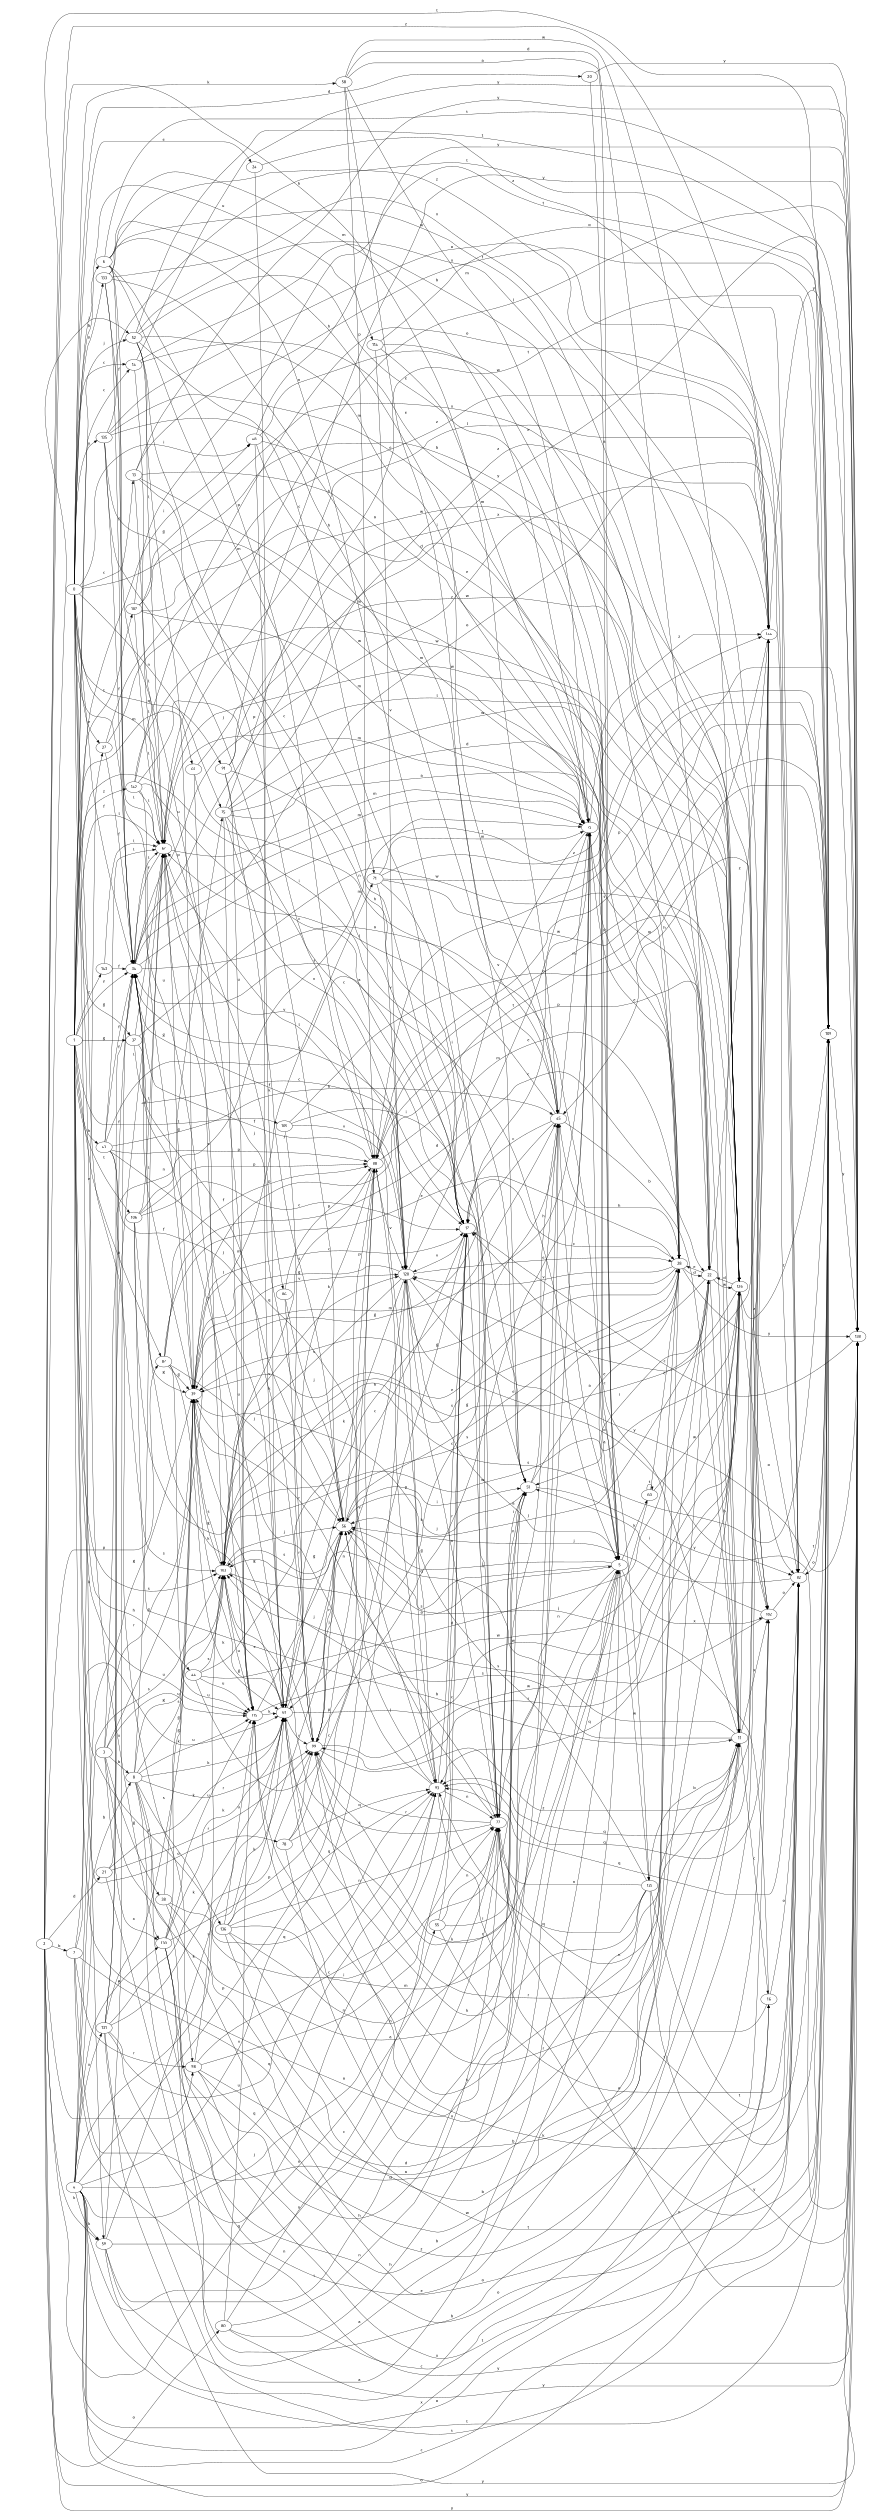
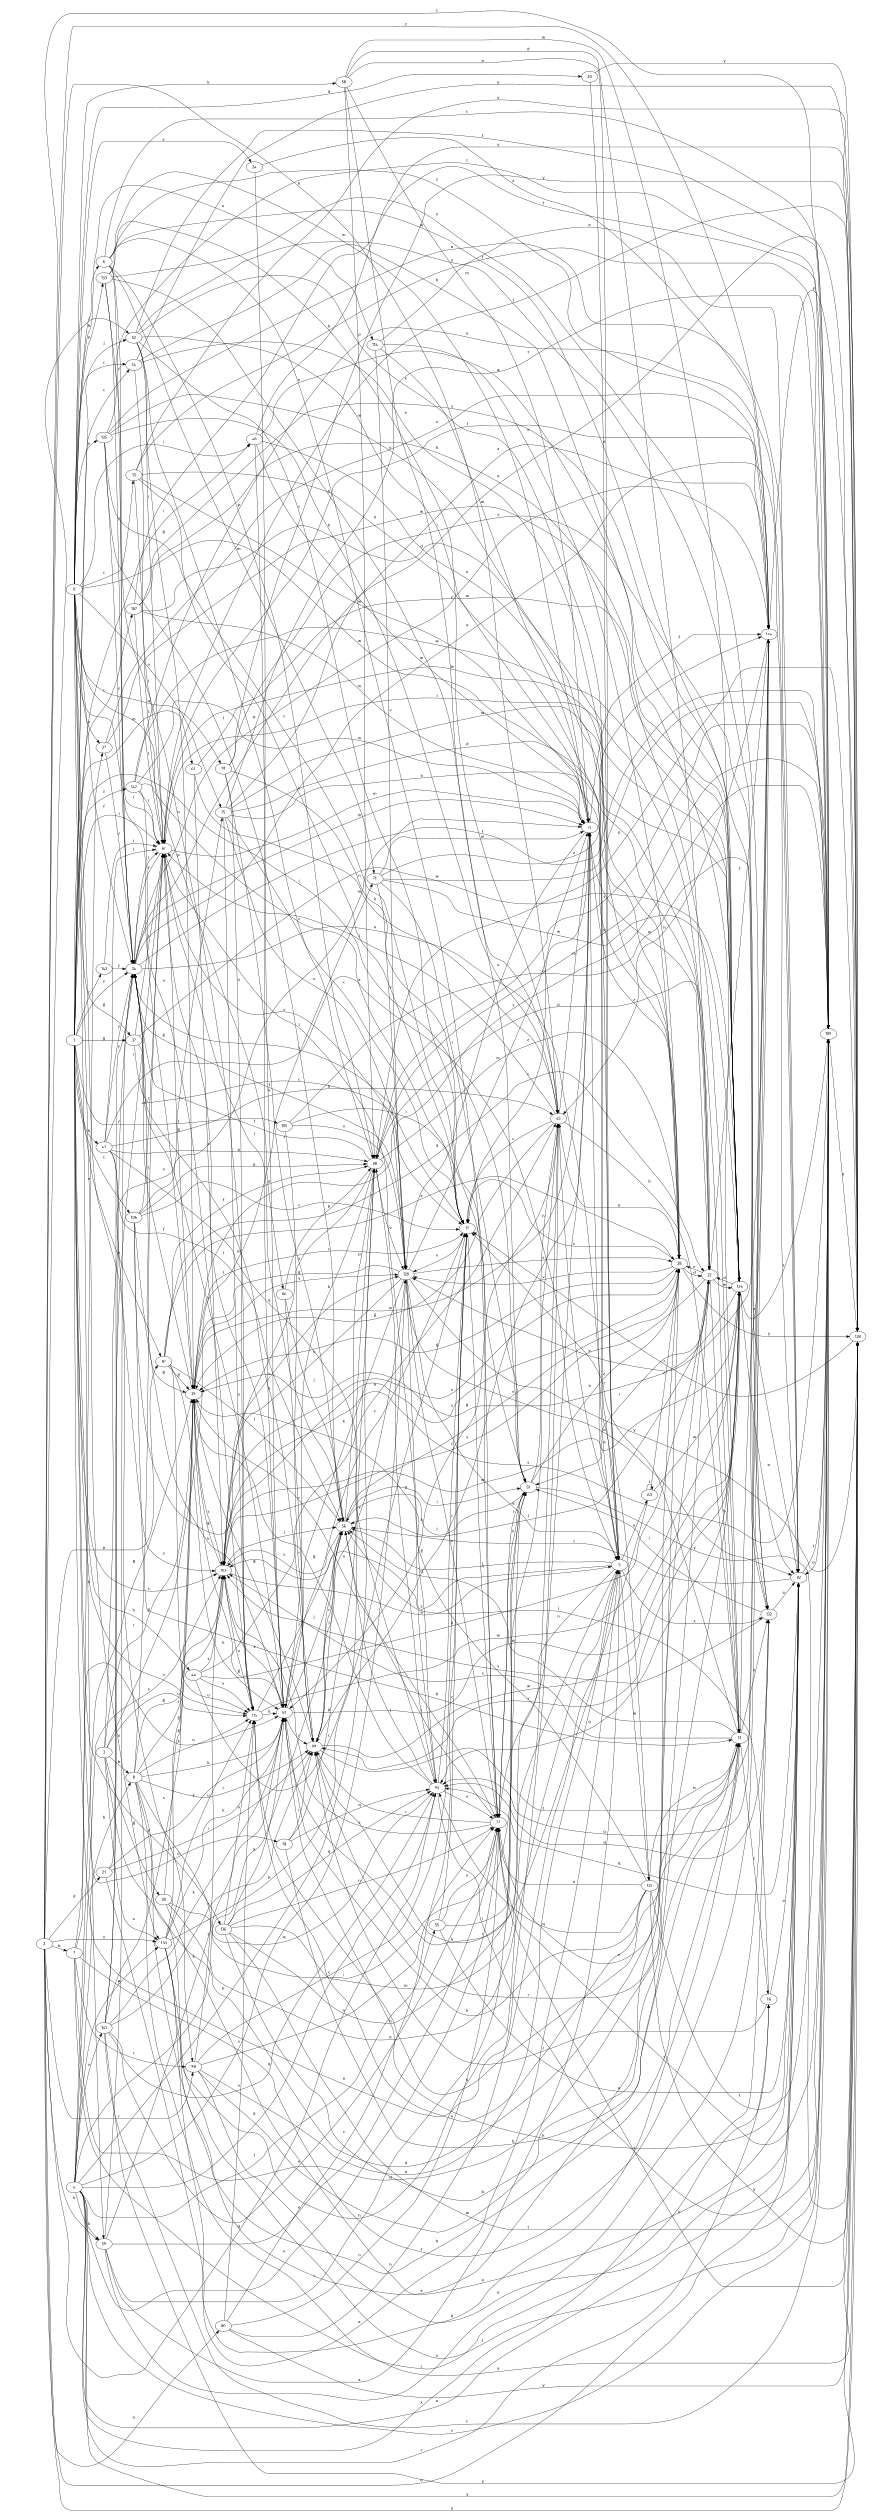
edge "77" -> "34": removed, label "f"
node "182": label "182" -> "132"
edge "2" -> "130": added, label "x"
node "131": label "131" -> "141"
